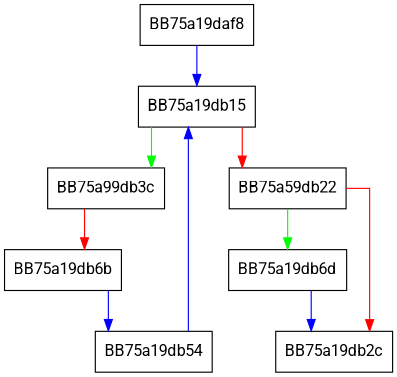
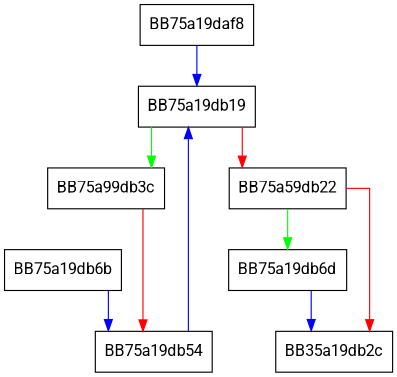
node "BB75a19db15": label "BB75a19db15" -> "BB75a19db19"
edge "BB75a99db3c" -> "BB75a19db6b": now "BB75a99db3c" -> "BB75a19db54"
node "BB75a19db2c": label "BB75a19db2c" -> "BB35a19db2c"
